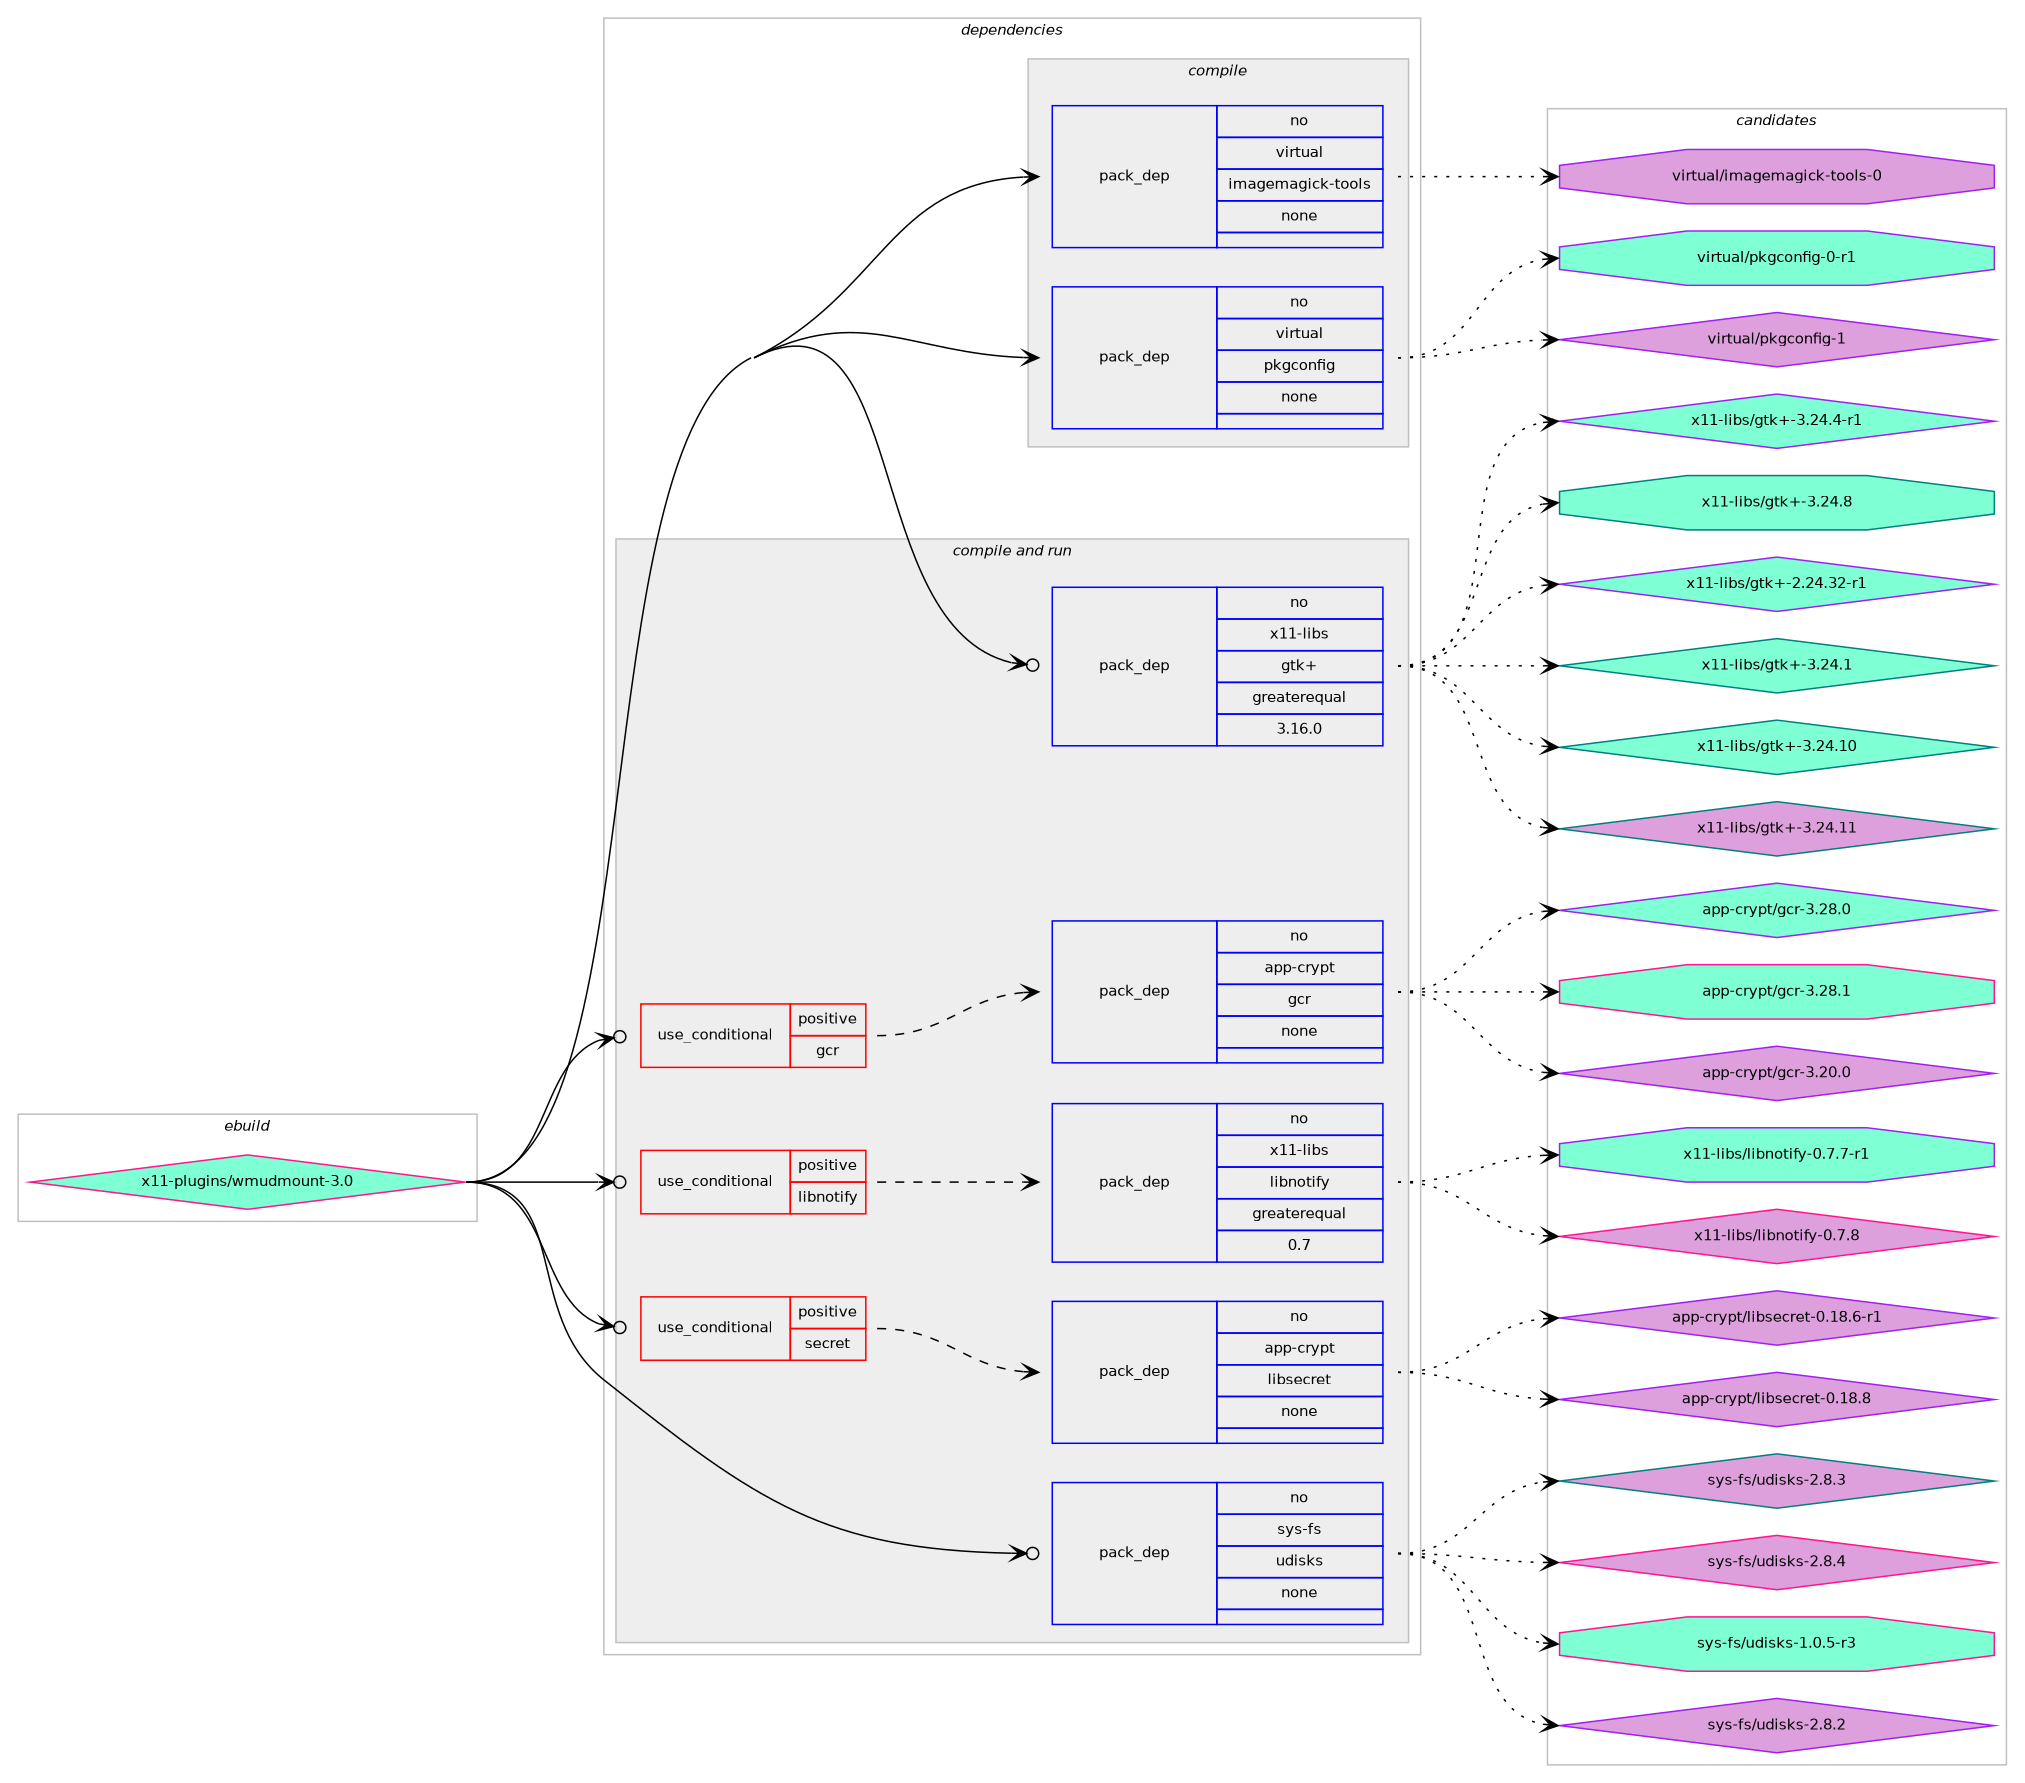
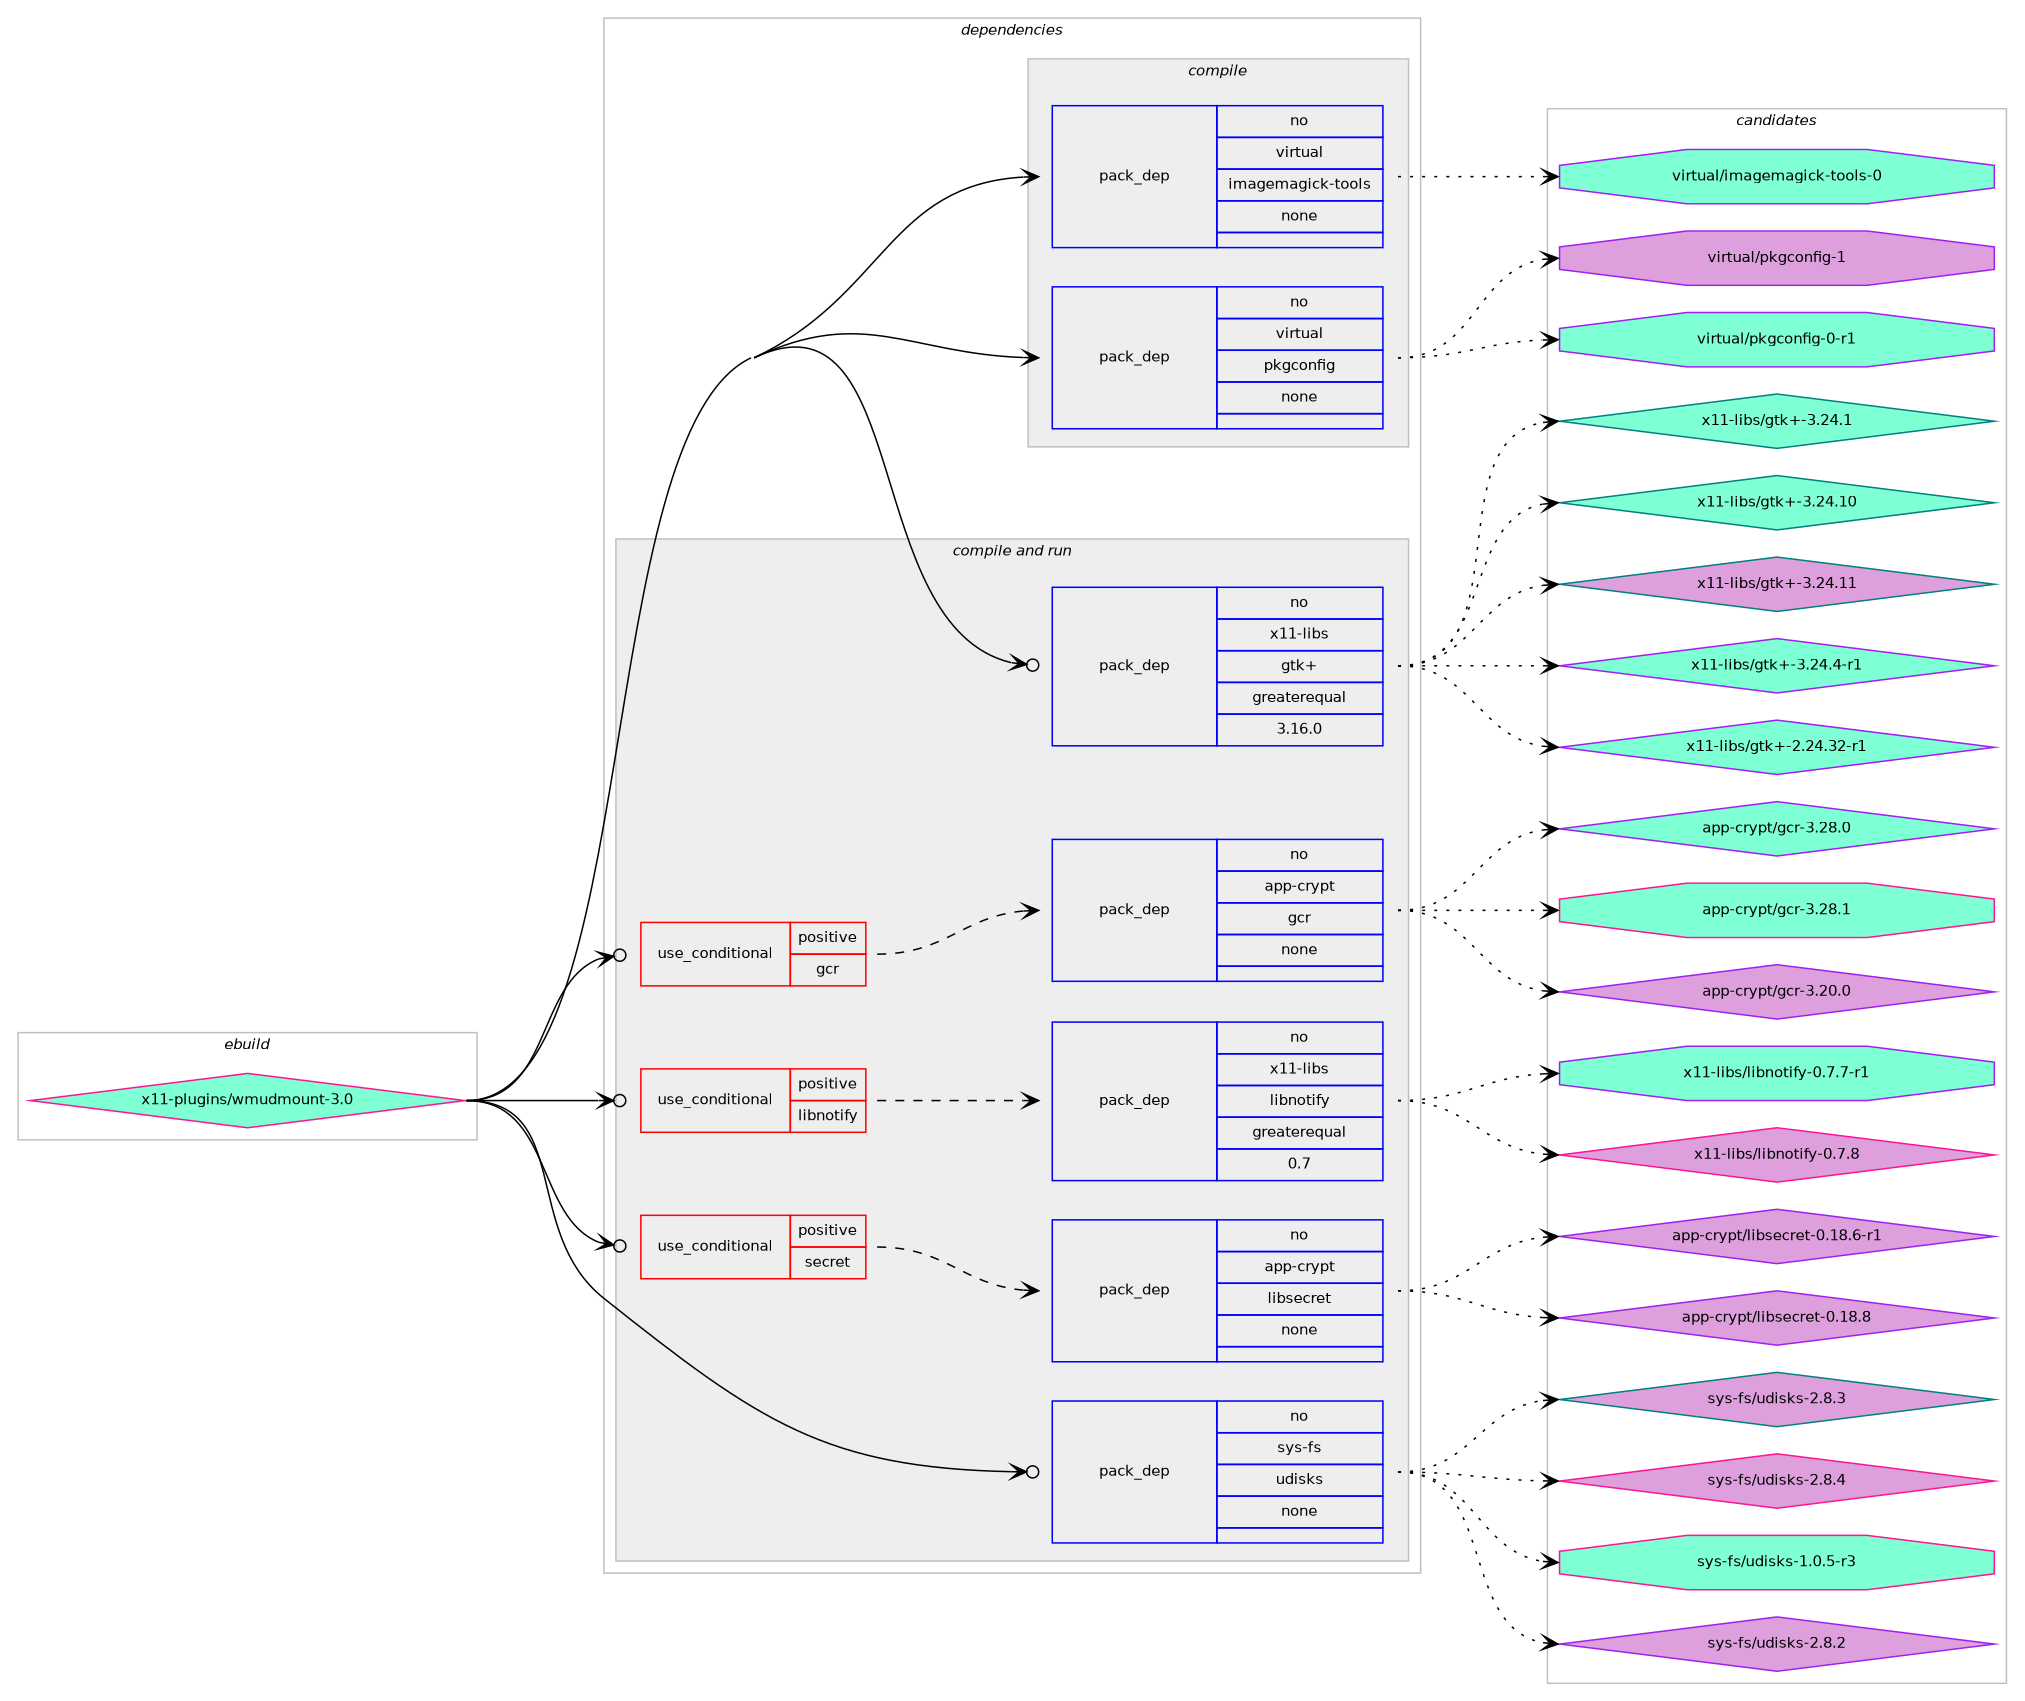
node "virtual/imagemagick-tools-0": fillcolor plum -> aquamarine
node "virtual/pkgconfig-1": shape diamond -> octagon
node "x11-libs/gtk+-3.24.8": removed
